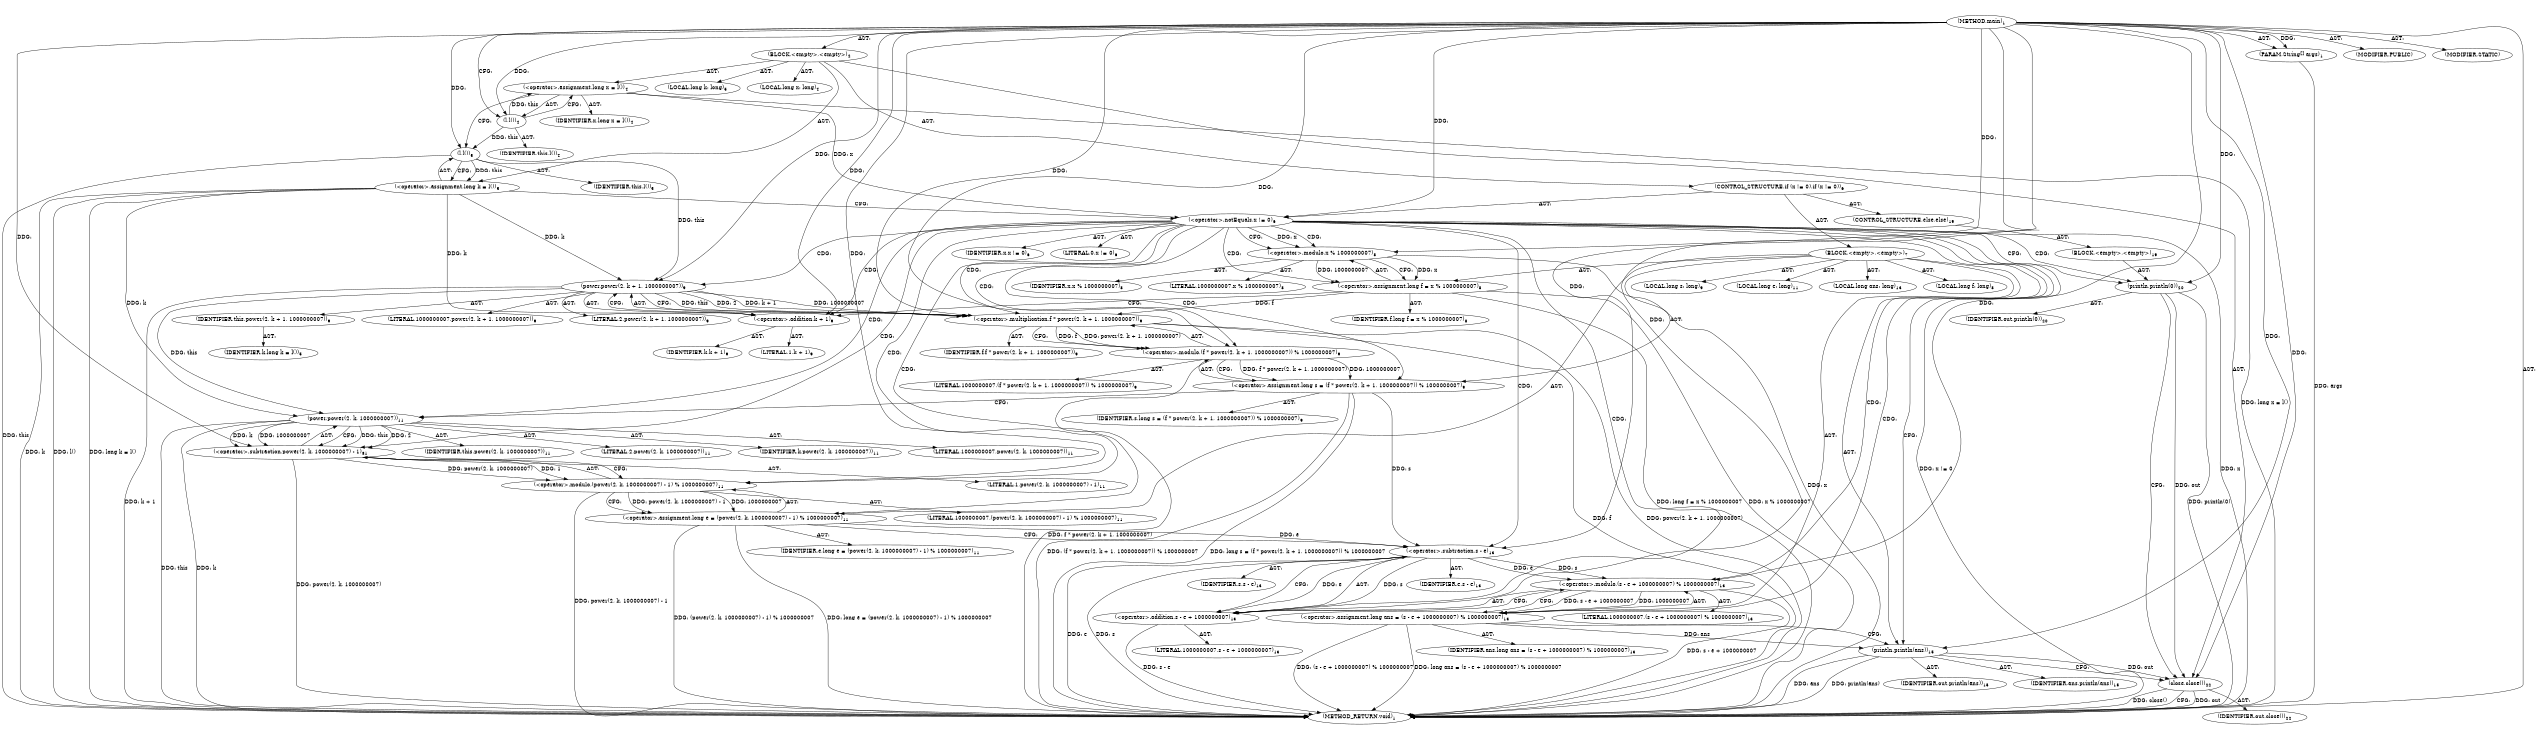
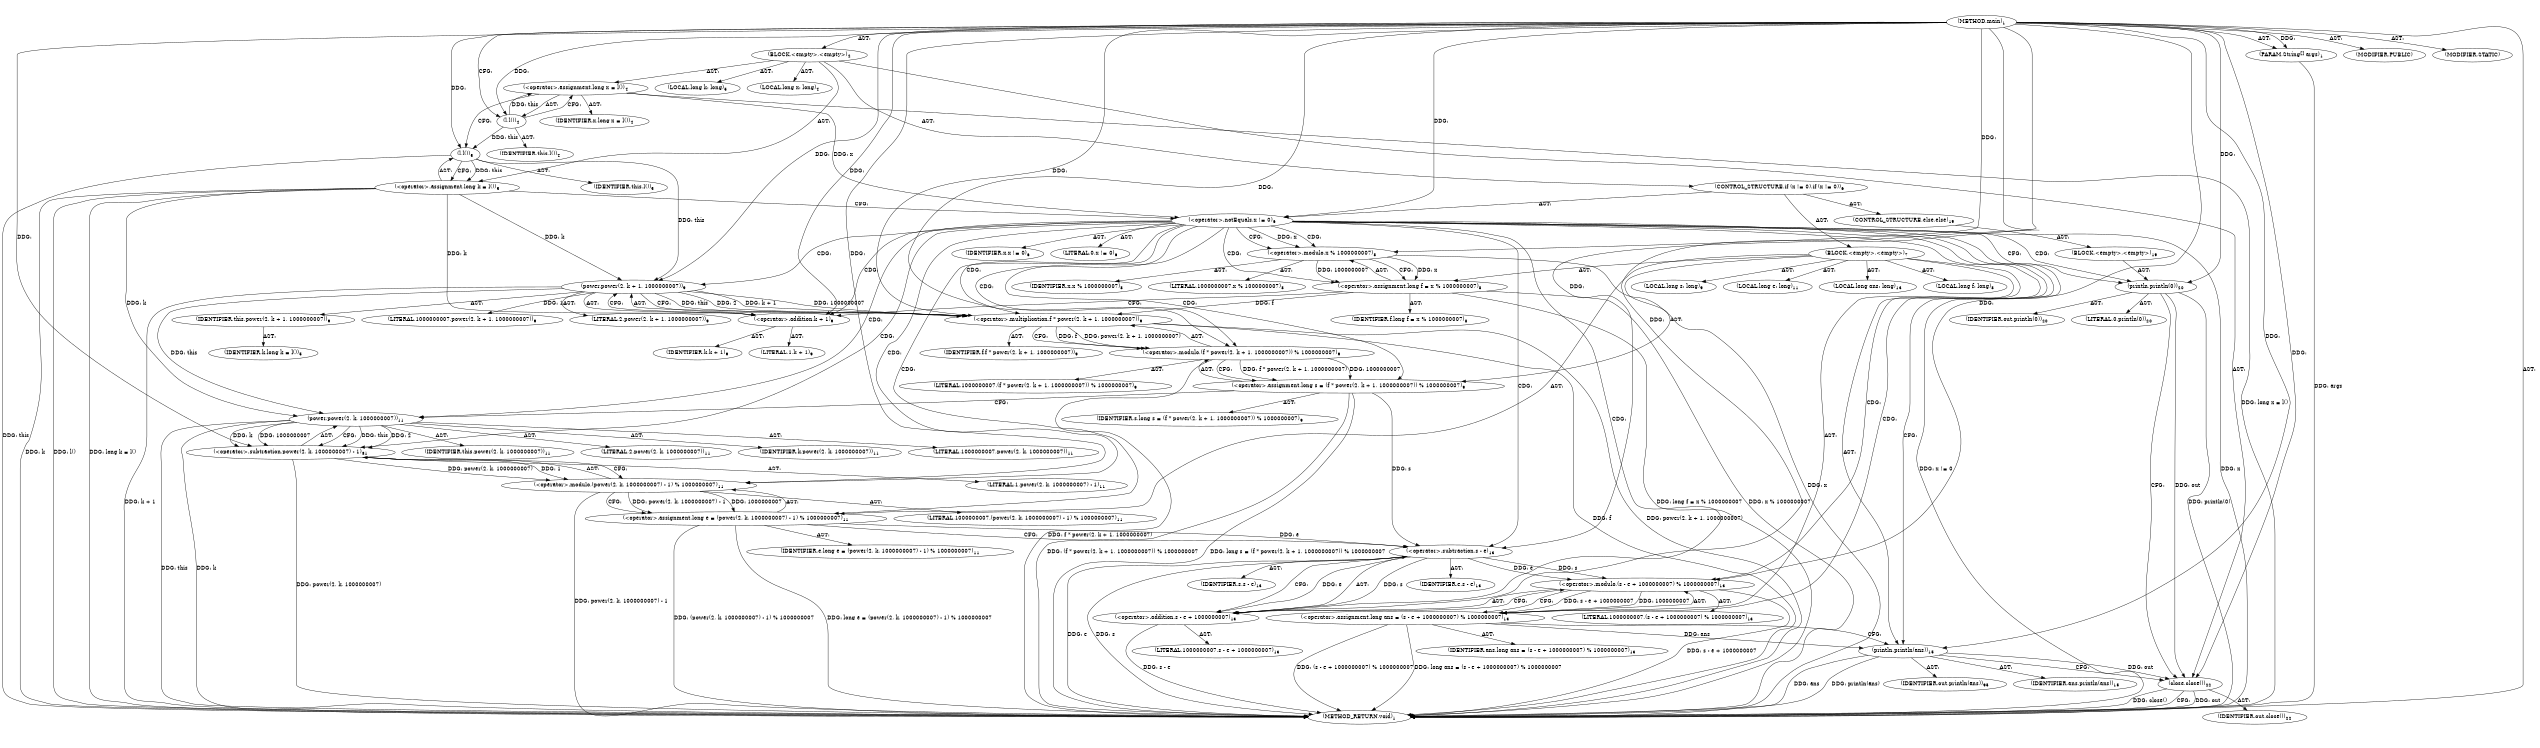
edge "(power,power(2, k + 1, 1000000007))" -> "(LITERAL,1000000007,power(2, k + 1, 1000000007))": label "AST: " -> "DDG: 1"
node "(LITERAL,0,println(0))": added
node "(IDENTIFIER,out,println(ans))": text "15" -> "95"
